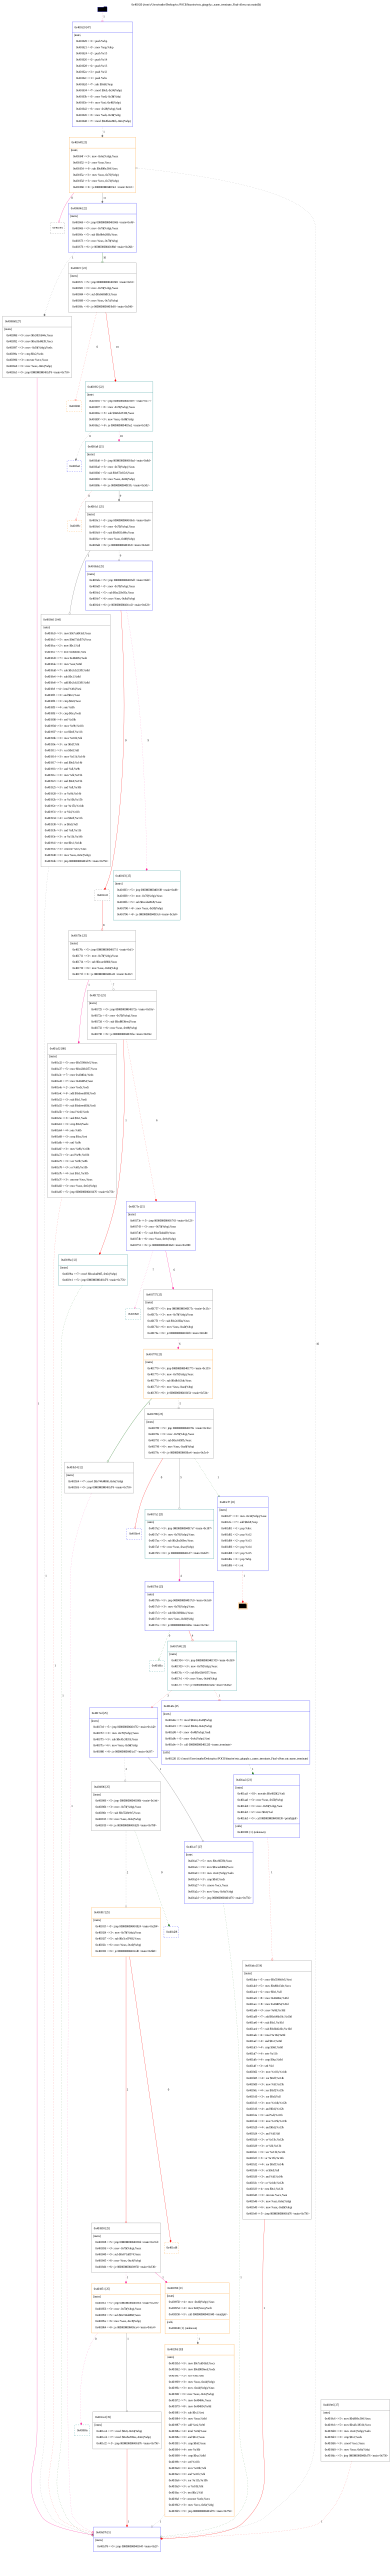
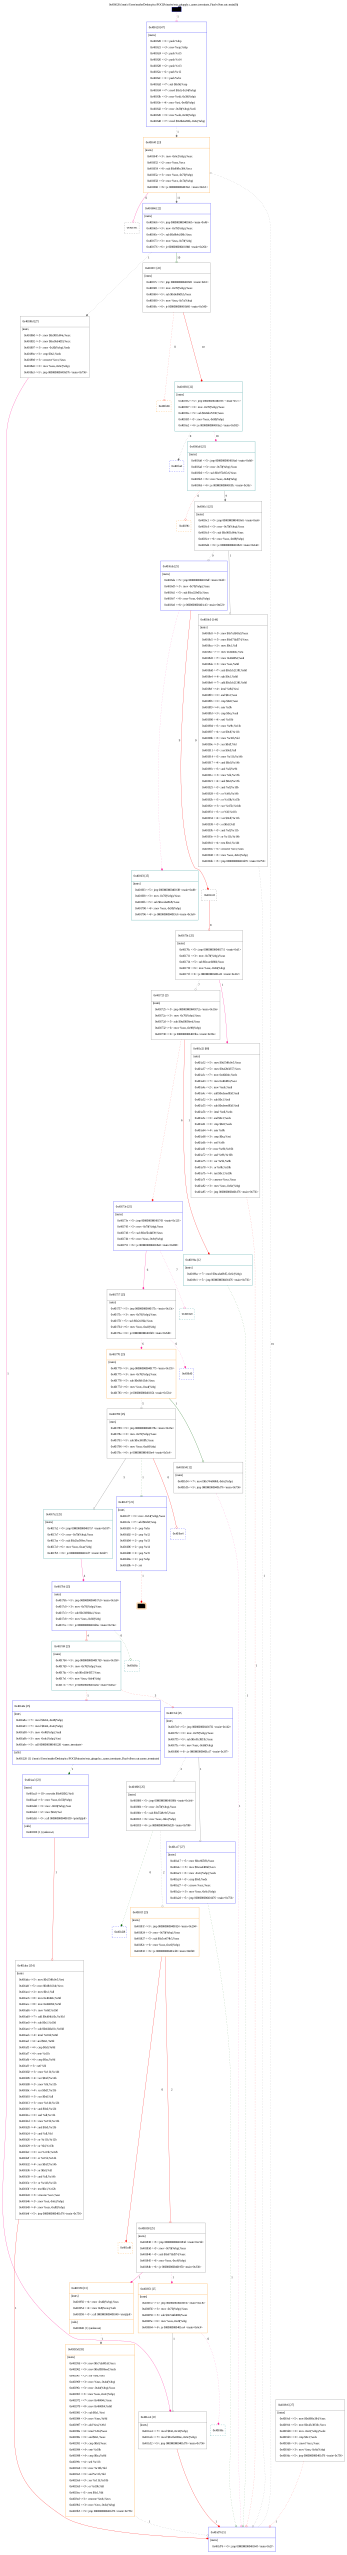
node "0x401bf0": added
edge "0x40188d [27]" -> "0x401d76 [5]": now "0x40188d [27]" -> "0x401ce4 [19]"
edge "0x401aa3 [23]" -> "0x401aba [154]": style dotted -> solid
